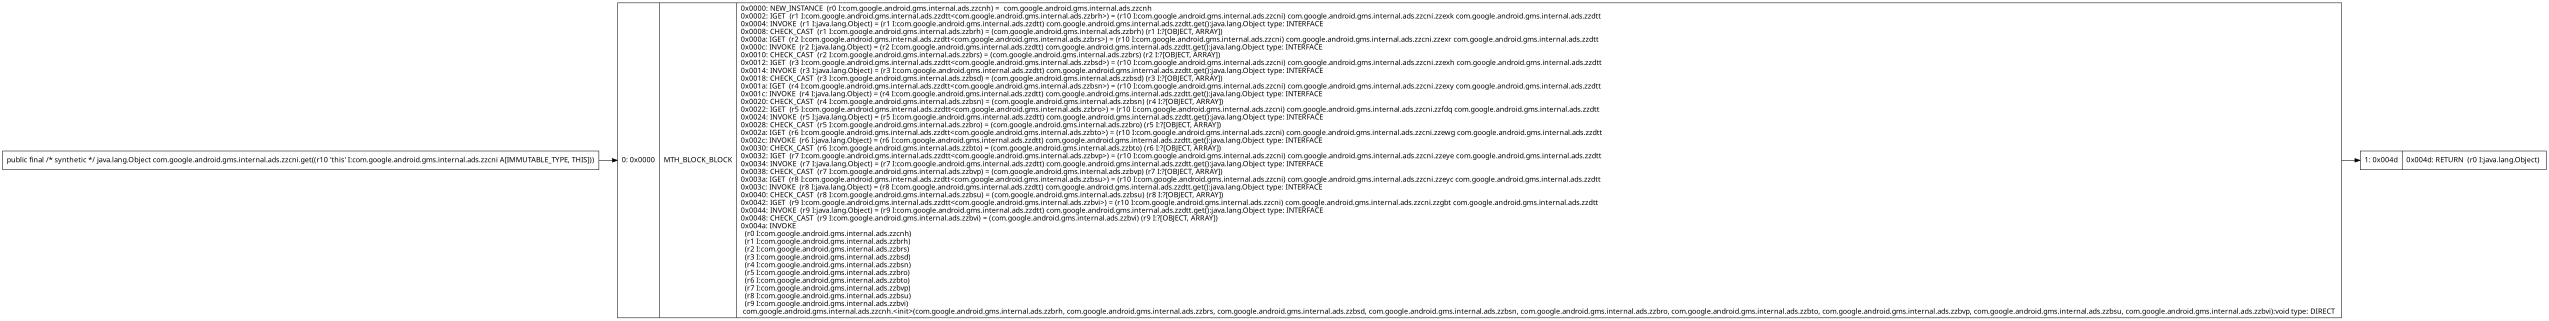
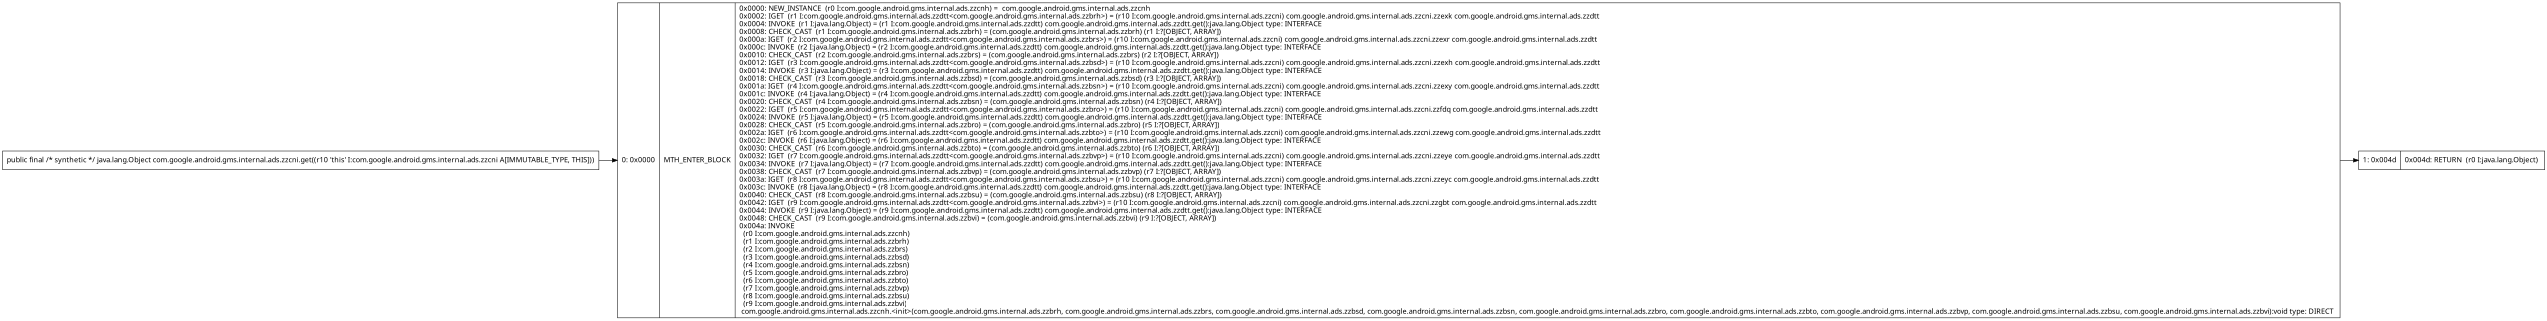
node "0: 0x0000": text "MTH_BLOCK_BLOCK" -> "MTH_ENTER_BLOCK"
